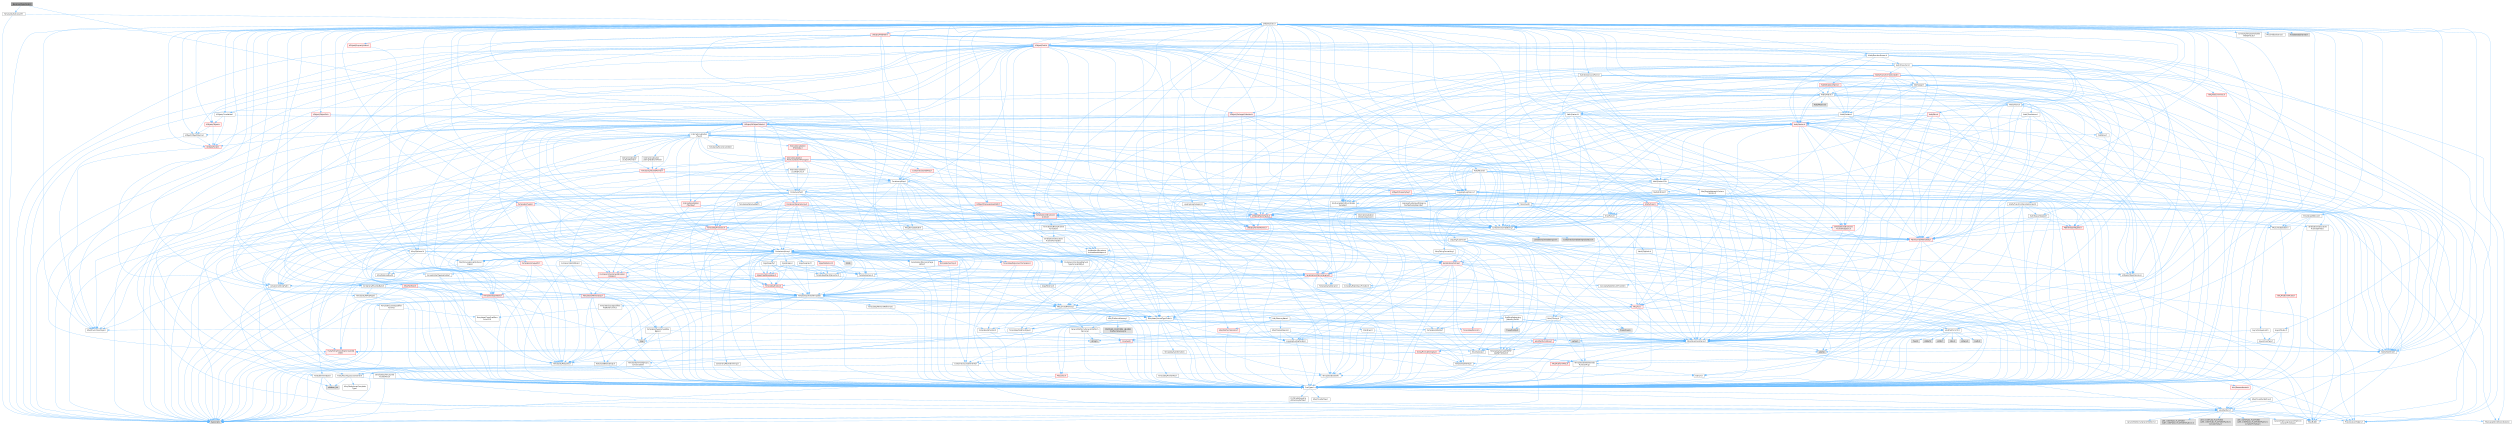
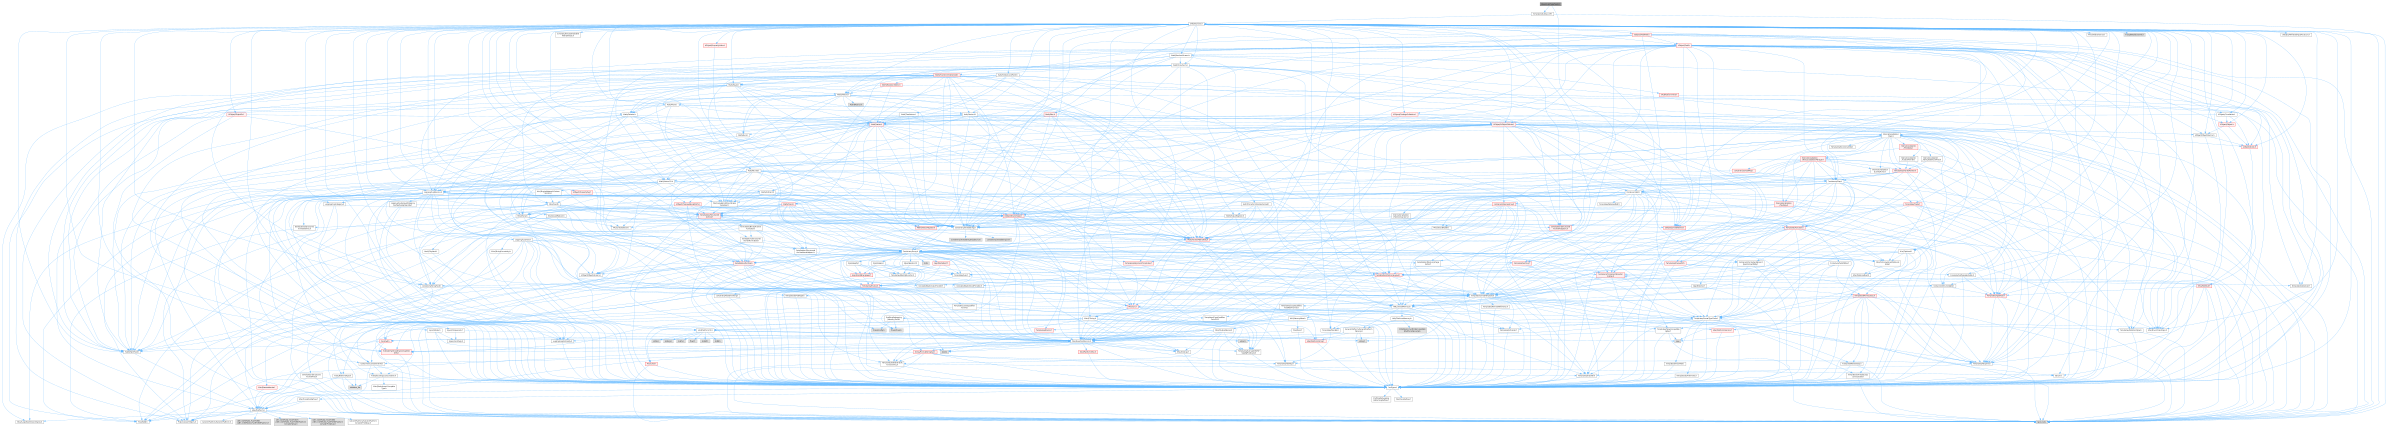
node "UObject/ReflectedTypeAccessors.h": added
node "HAL/PlatformMutex.h": removed
